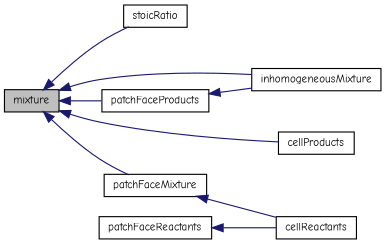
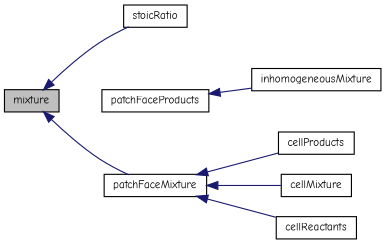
edge "inhomogeneousMixture" -> "mixture": removed
edge "patchFaceProducts" -> "mixture": removed
edge "cellProducts" -> "mixture": now "cellProducts" -> "patchFaceMixture"
node "cellMixture": added
node "patchFaceReactants": removed
